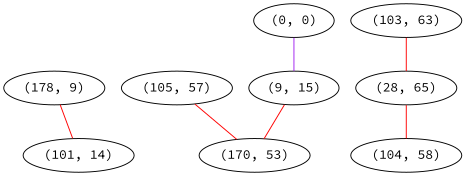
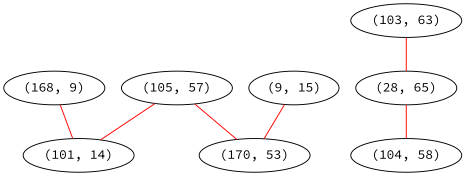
node "(0, 0)": removed
node "(178, 9)": label "(178, 9)" -> "(168, 9)"
edge "(105, 57)" -- "(101, 14)": added
